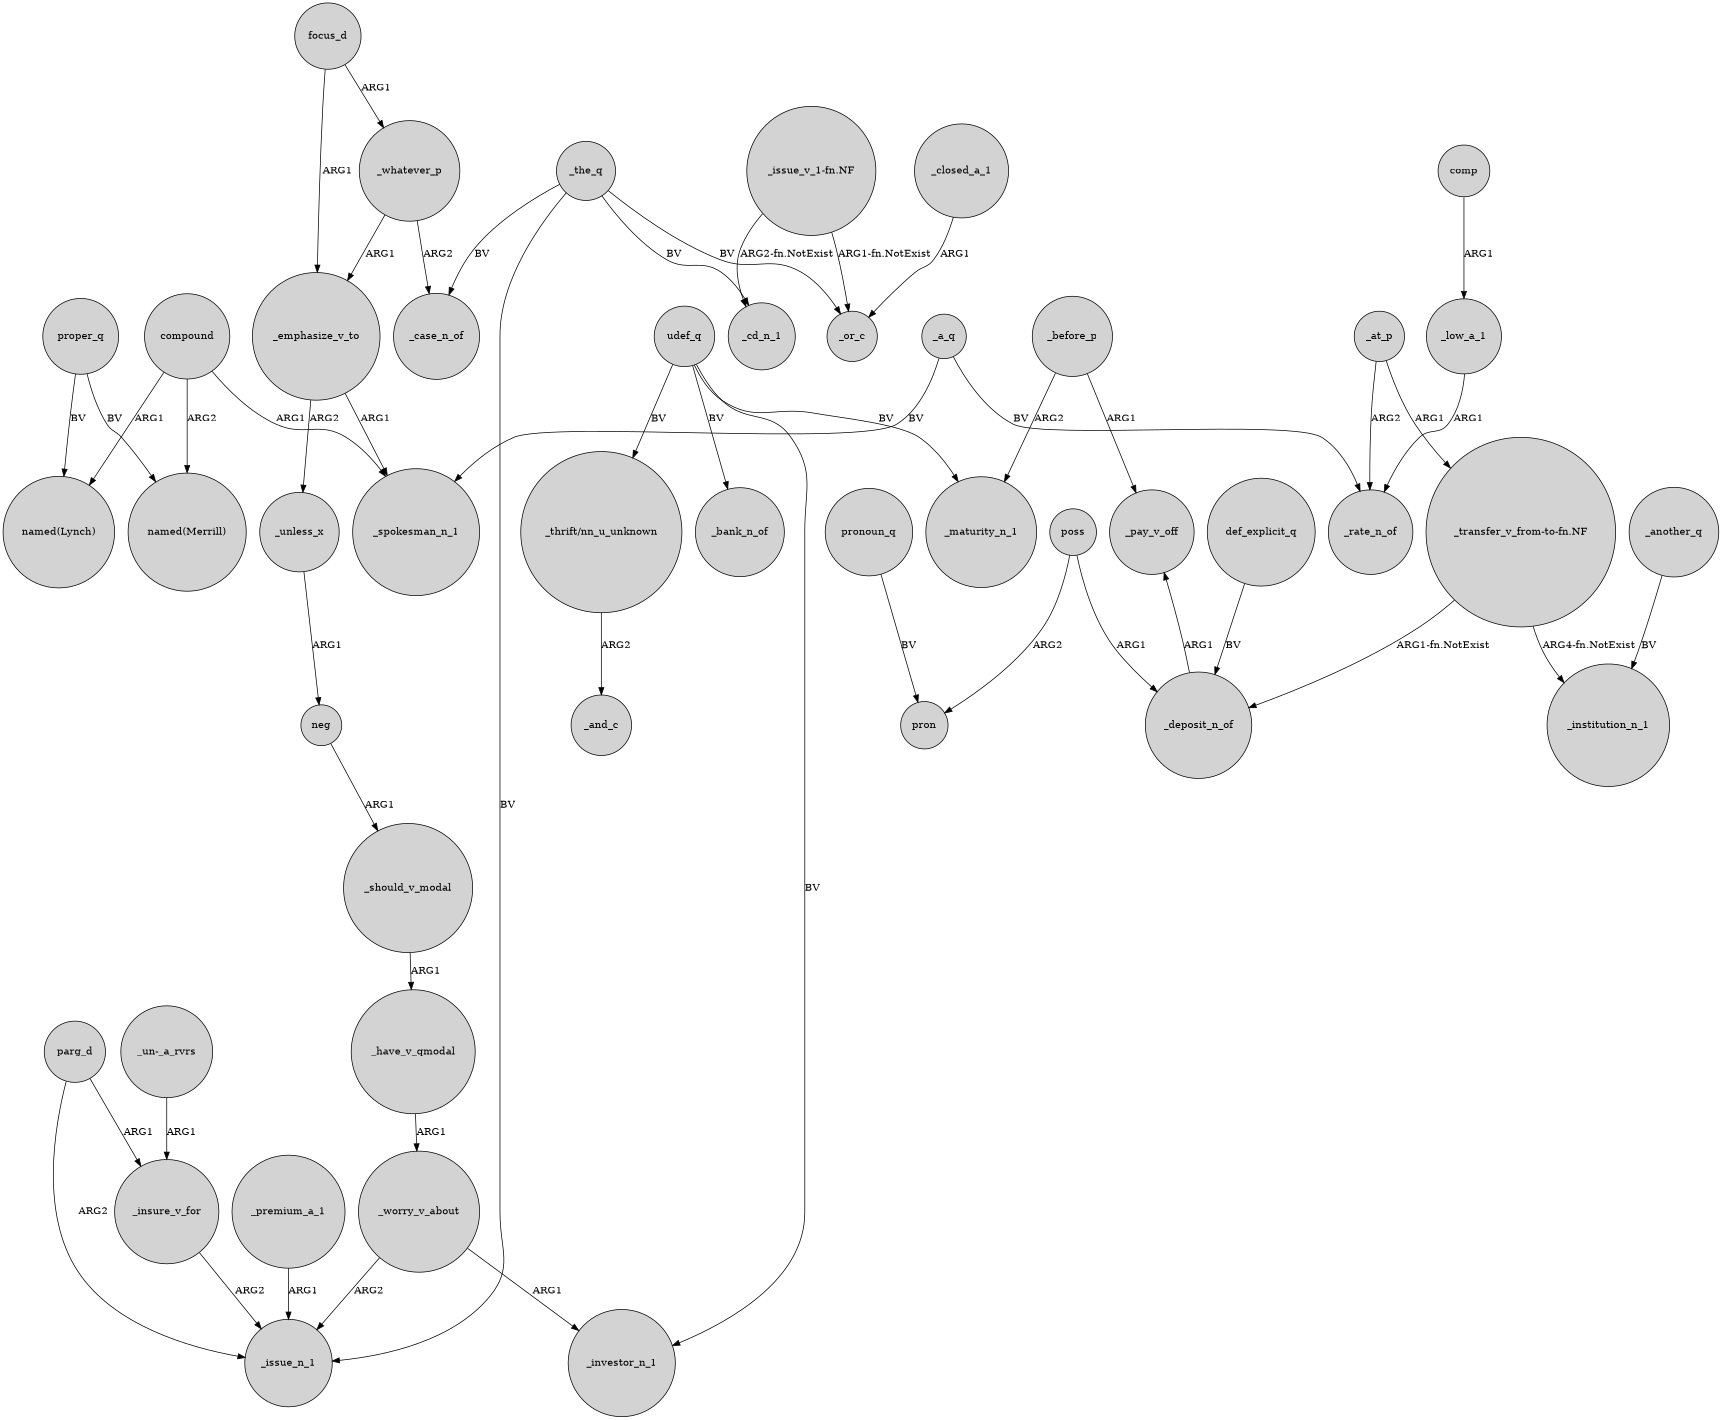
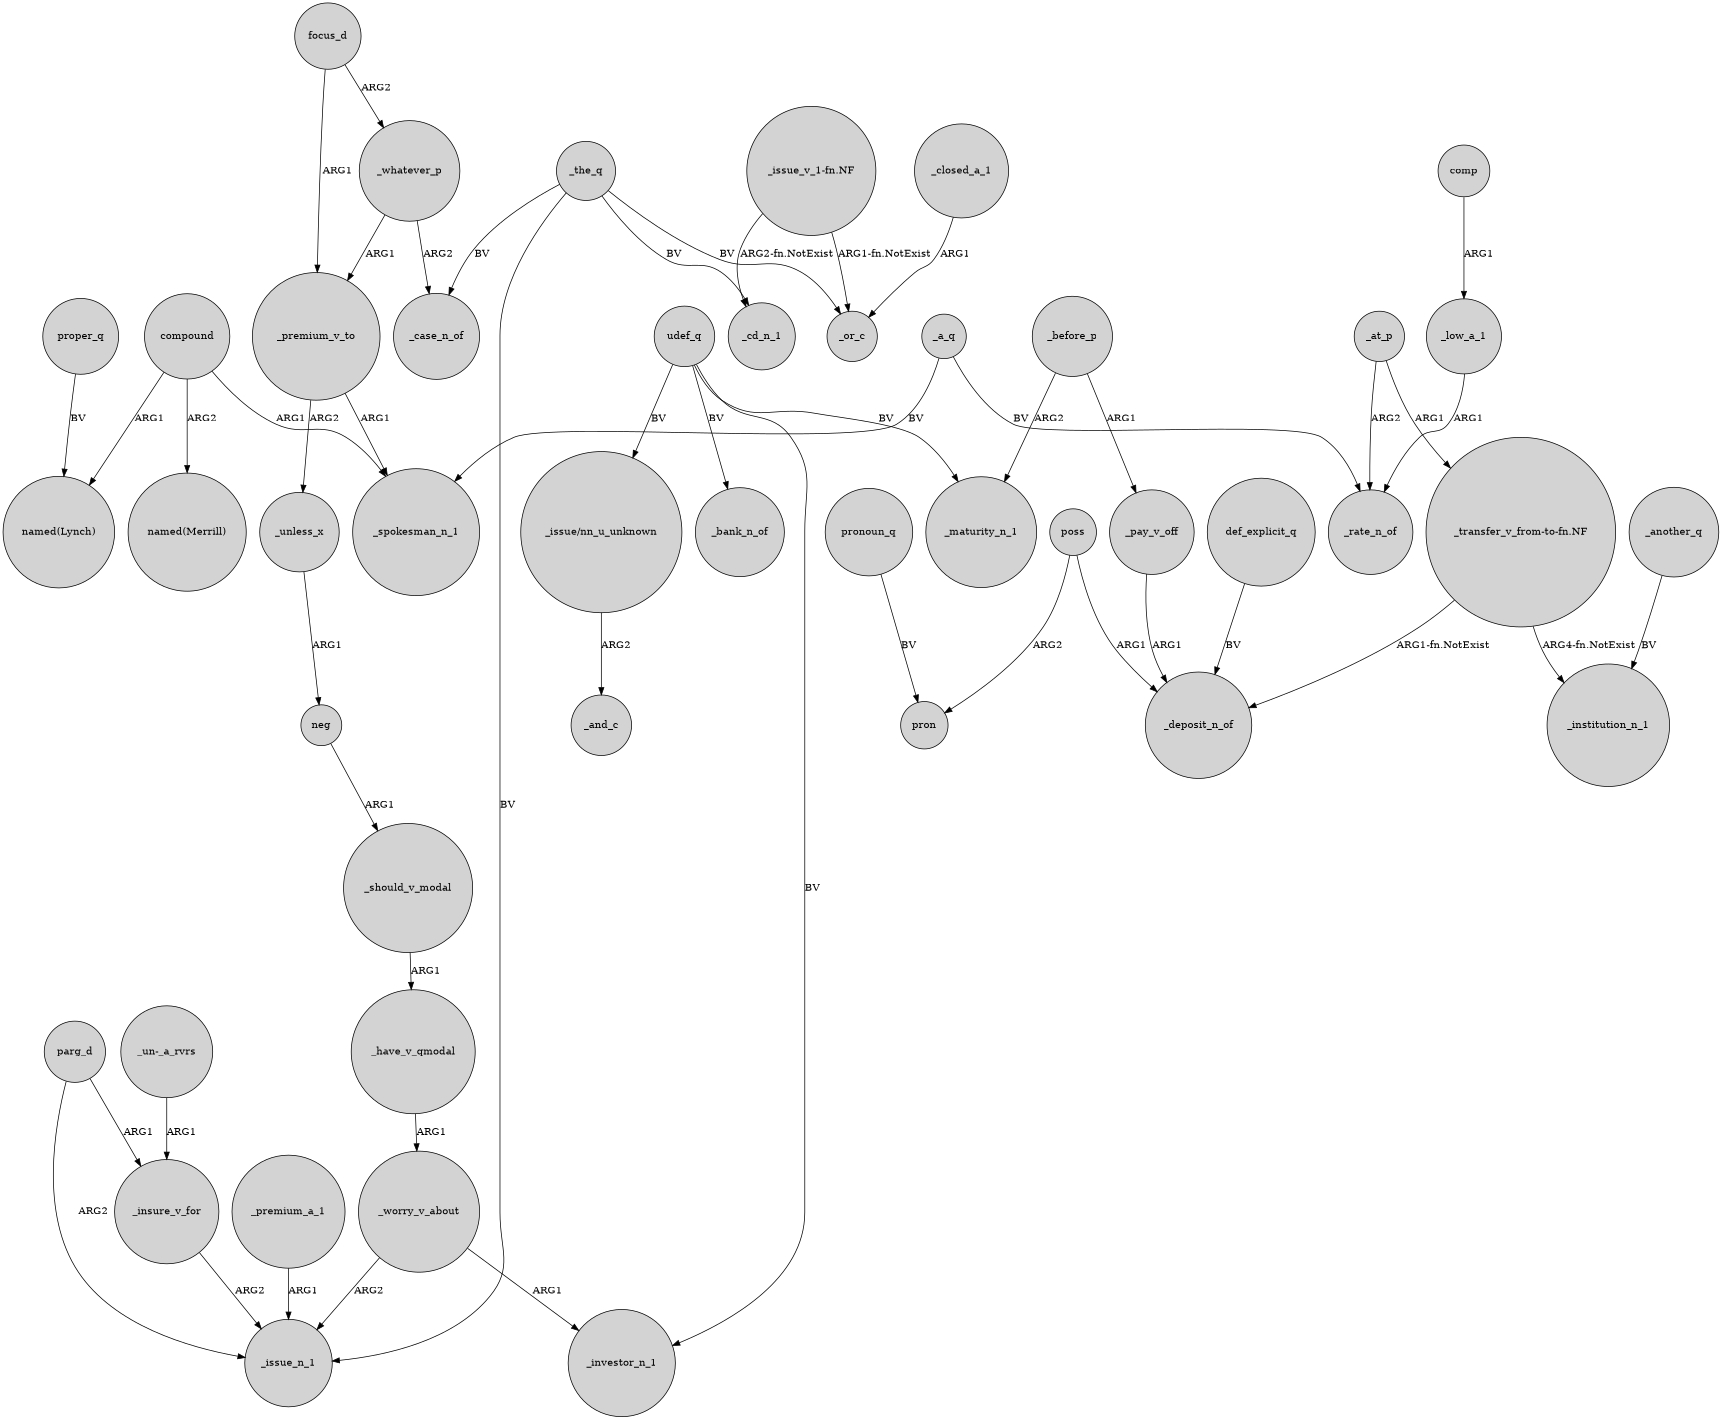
edge "focus_d" -> "_whatever_p": label "ARG1" -> "ARG2"
node "_emphasize_v_to": label "_emphasize_v_to" -> "_premium_v_to"
edge "proper_q" -> "named(Merrill)": removed, label "BV"
node "_thrift/nn_u_unknown": label "_thrift/nn_u_unknown" -> "_issue/nn_u_unknown"
edge "_deposit_n_of" -> "_pay_v_off": reversed
